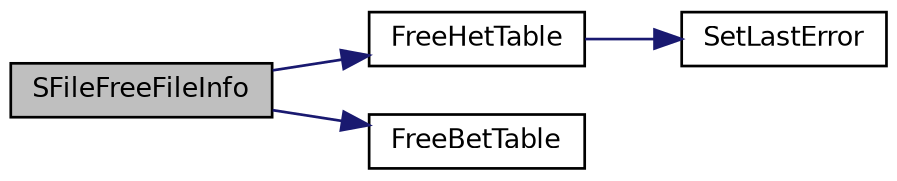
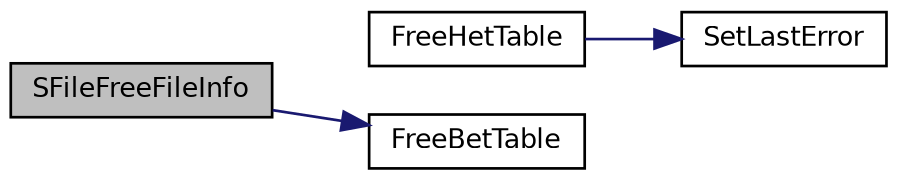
edge "SFileFreeFileInfo" -> "FreeHetTable": removed
